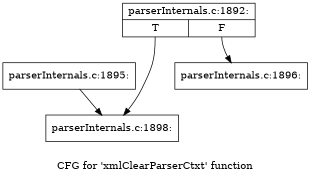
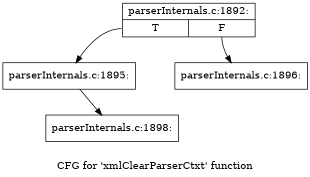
edge "parserInternals.c:1892:" -> "parserInternals.c:1898:": now "parserInternals.c:1892:" -> "parserInternals.c:1895:"
